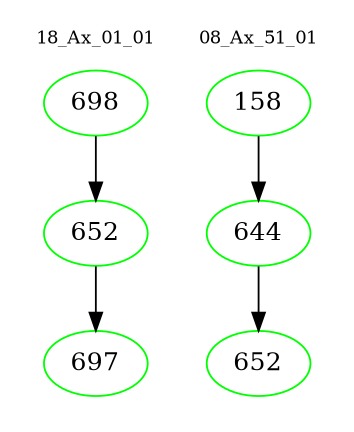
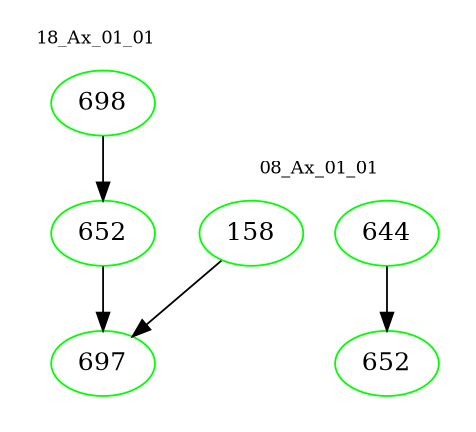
cluster "08_Ax_51_01": label "08_Ax_51_01" -> "08_Ax_01_01"
edge "158" -> "644": now "158" -> "697"
